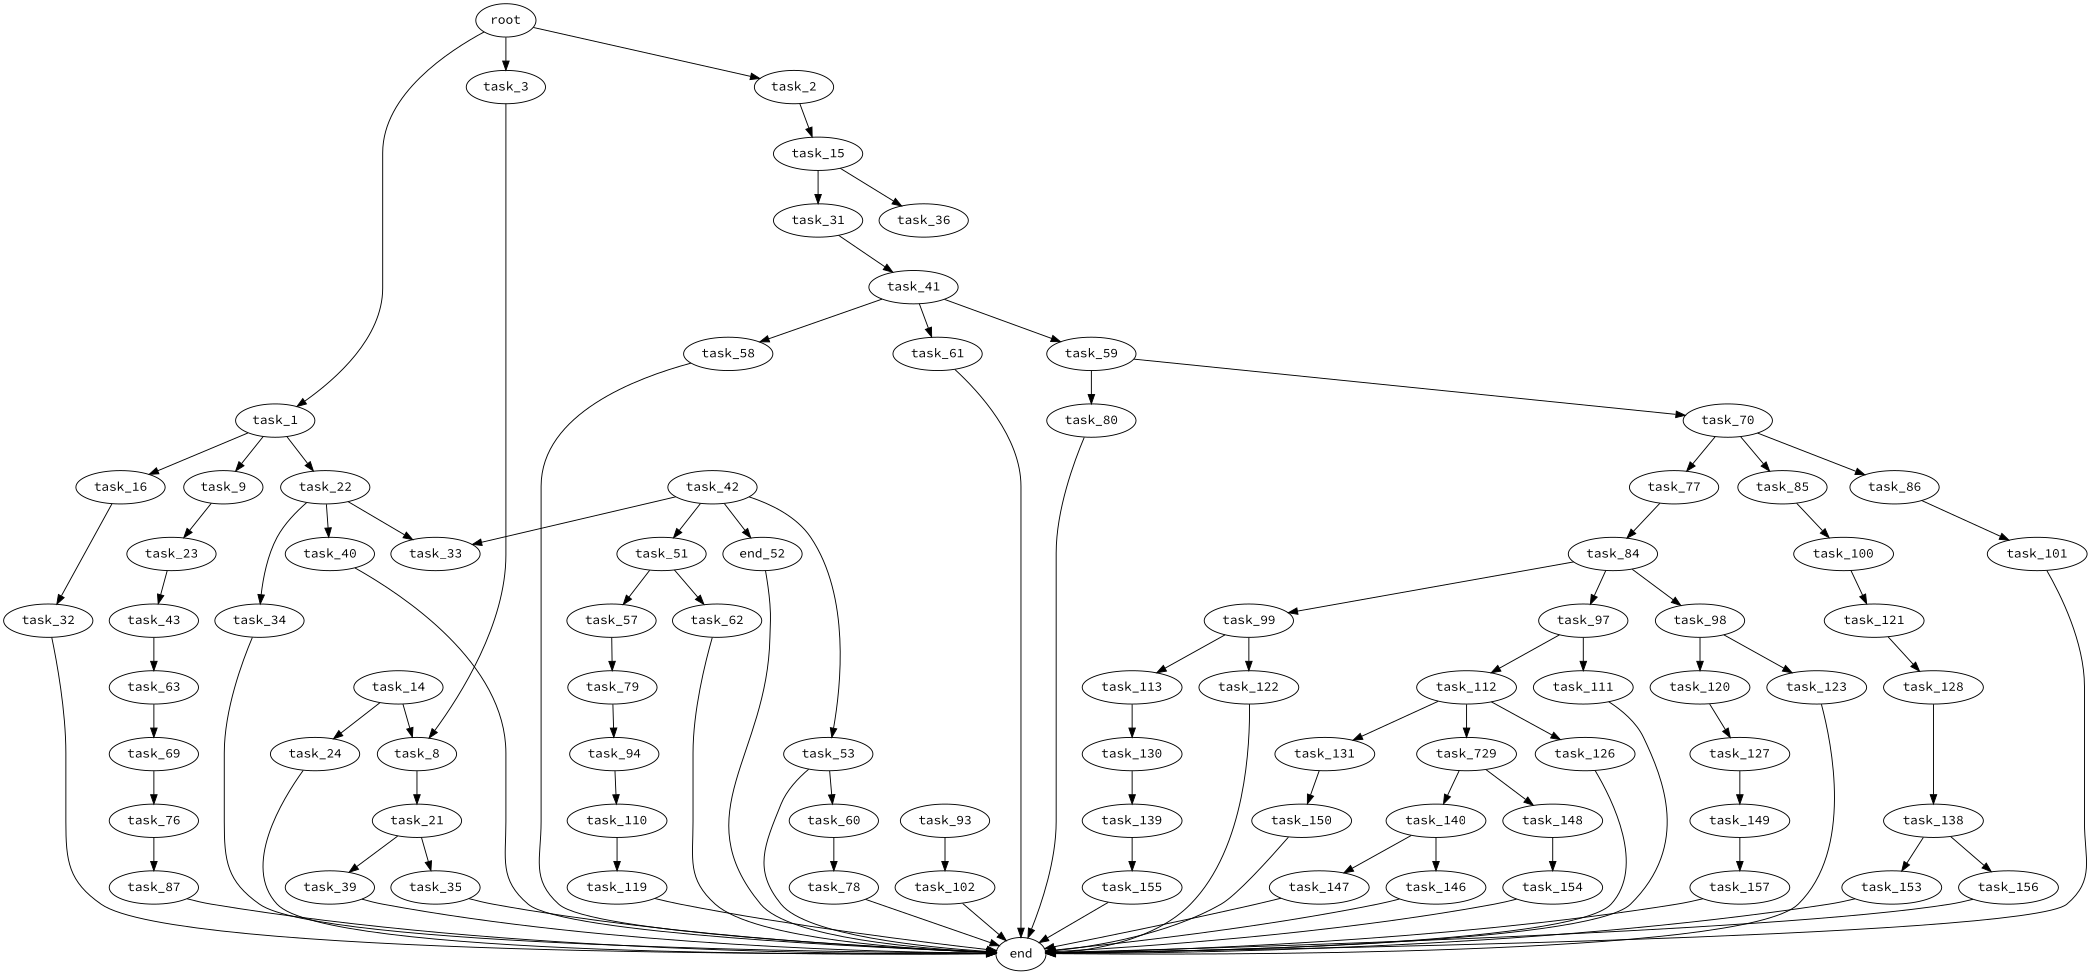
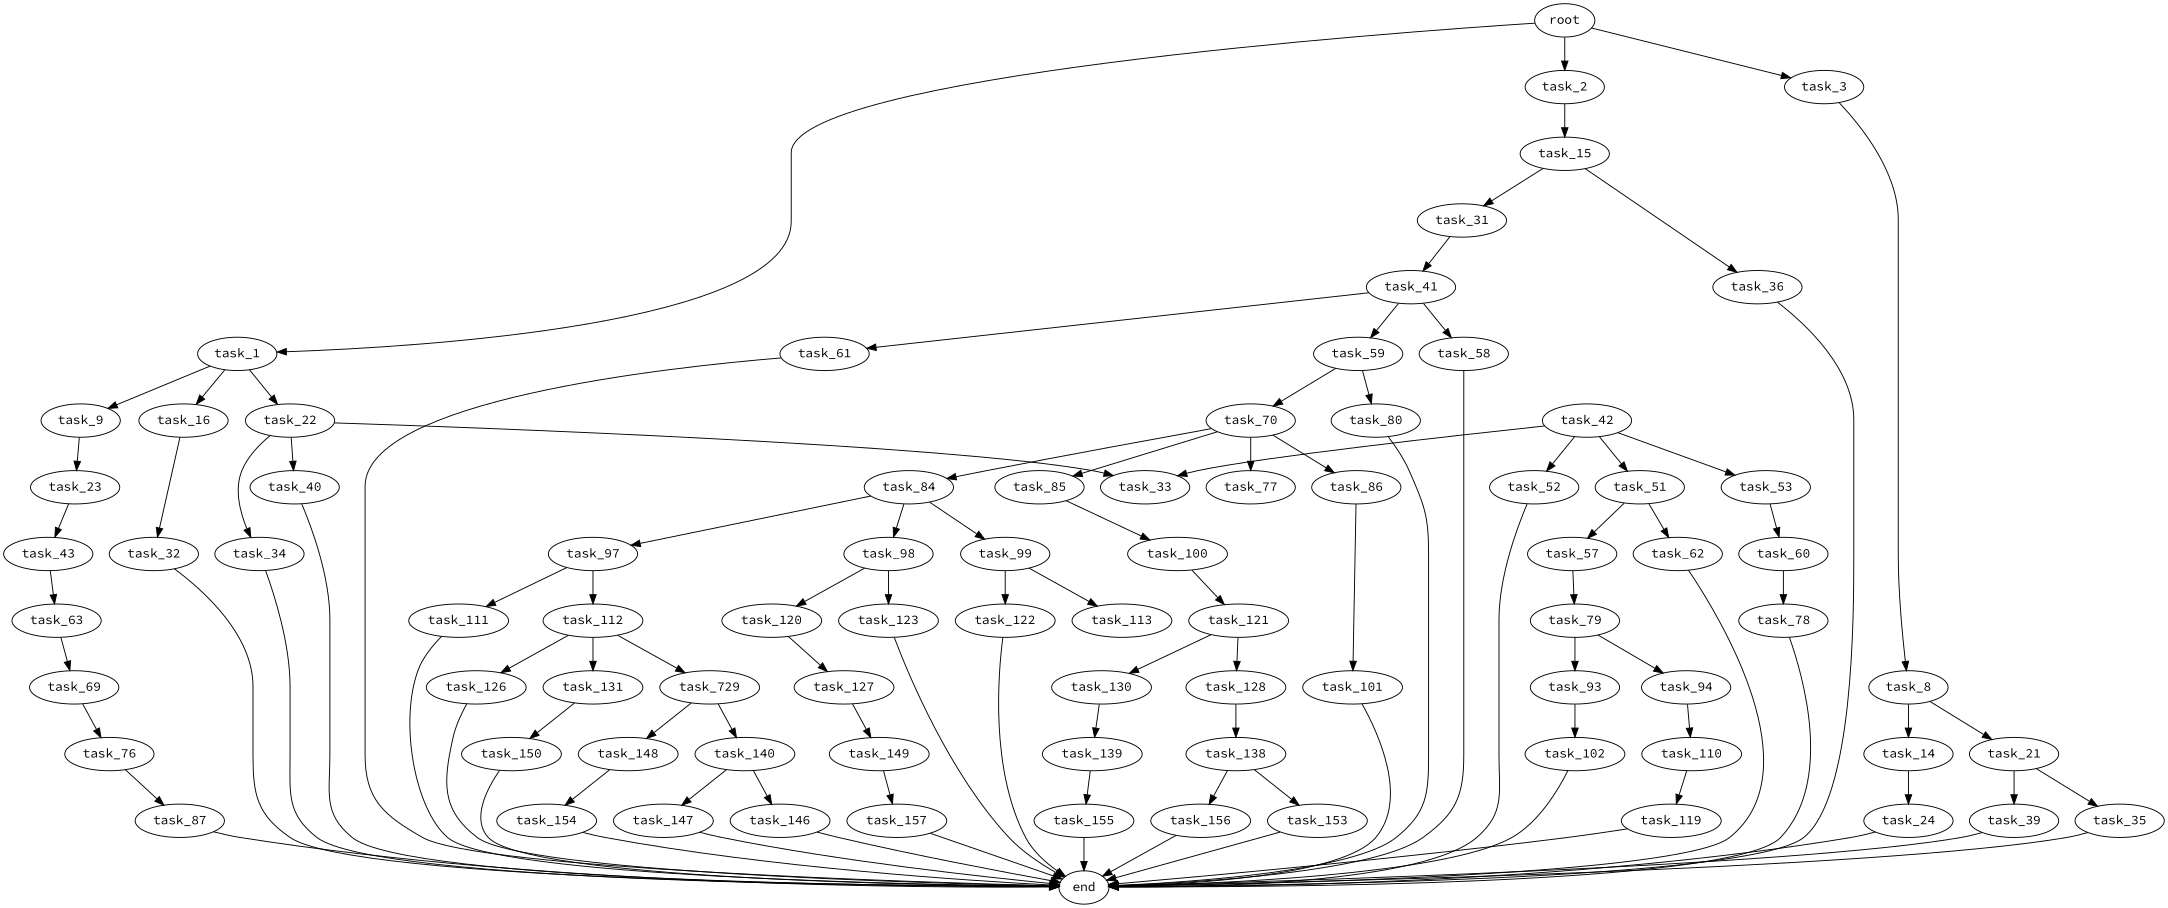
edge "task_77" -> "task_84": now "task_70" -> "task_84"
node "end_52": label "end_52" -> "task_52"
edge "task_79" -> "task_93": added
edge "task_14" -> "task_8": reversed
edge "task_113" -> "task_130": now "task_121" -> "task_130"
edge "task_53" -> "end": now "task_36" -> "end"
